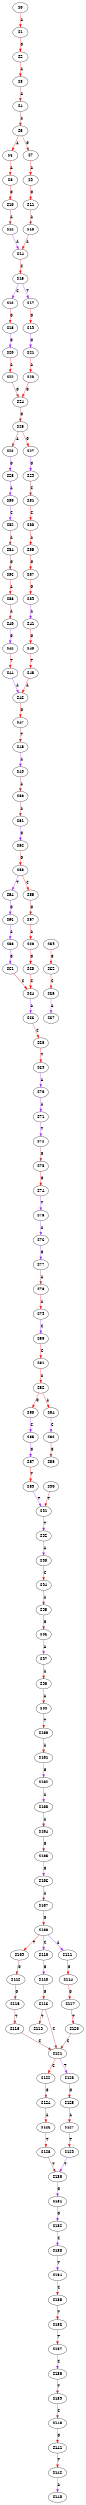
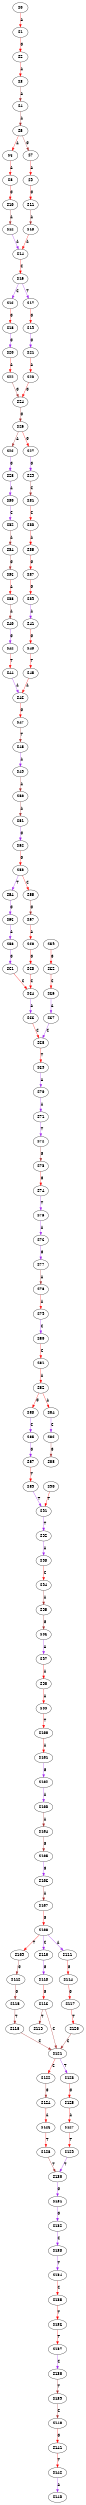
edge "S67" -> "S68": added, label "C"
